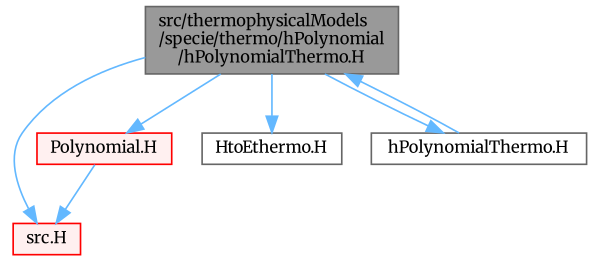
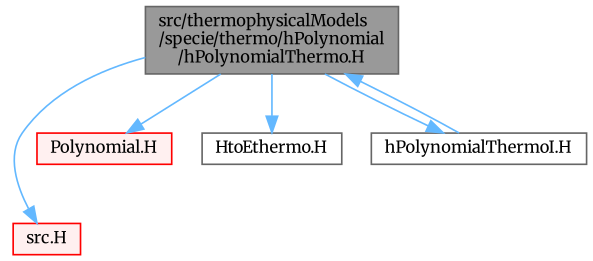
node "hPolynomialThermo.H": label "hPolynomialThermo.H" -> "hPolynomialThermoI.H"
edge "Polynomial.H" -> "src.H": removed
